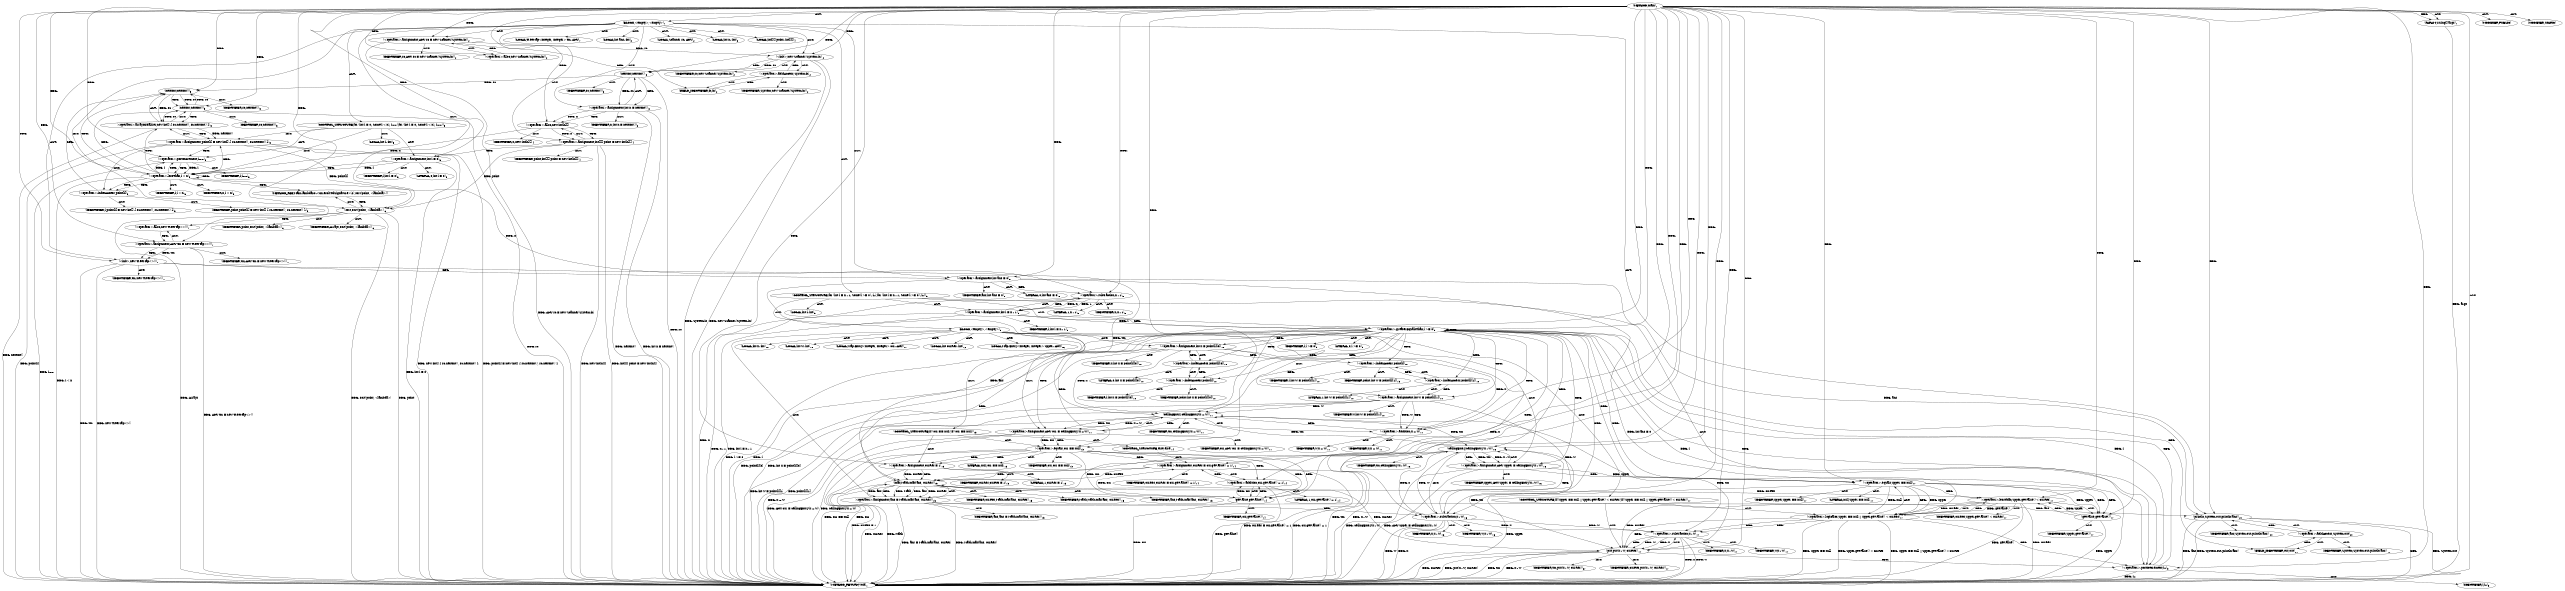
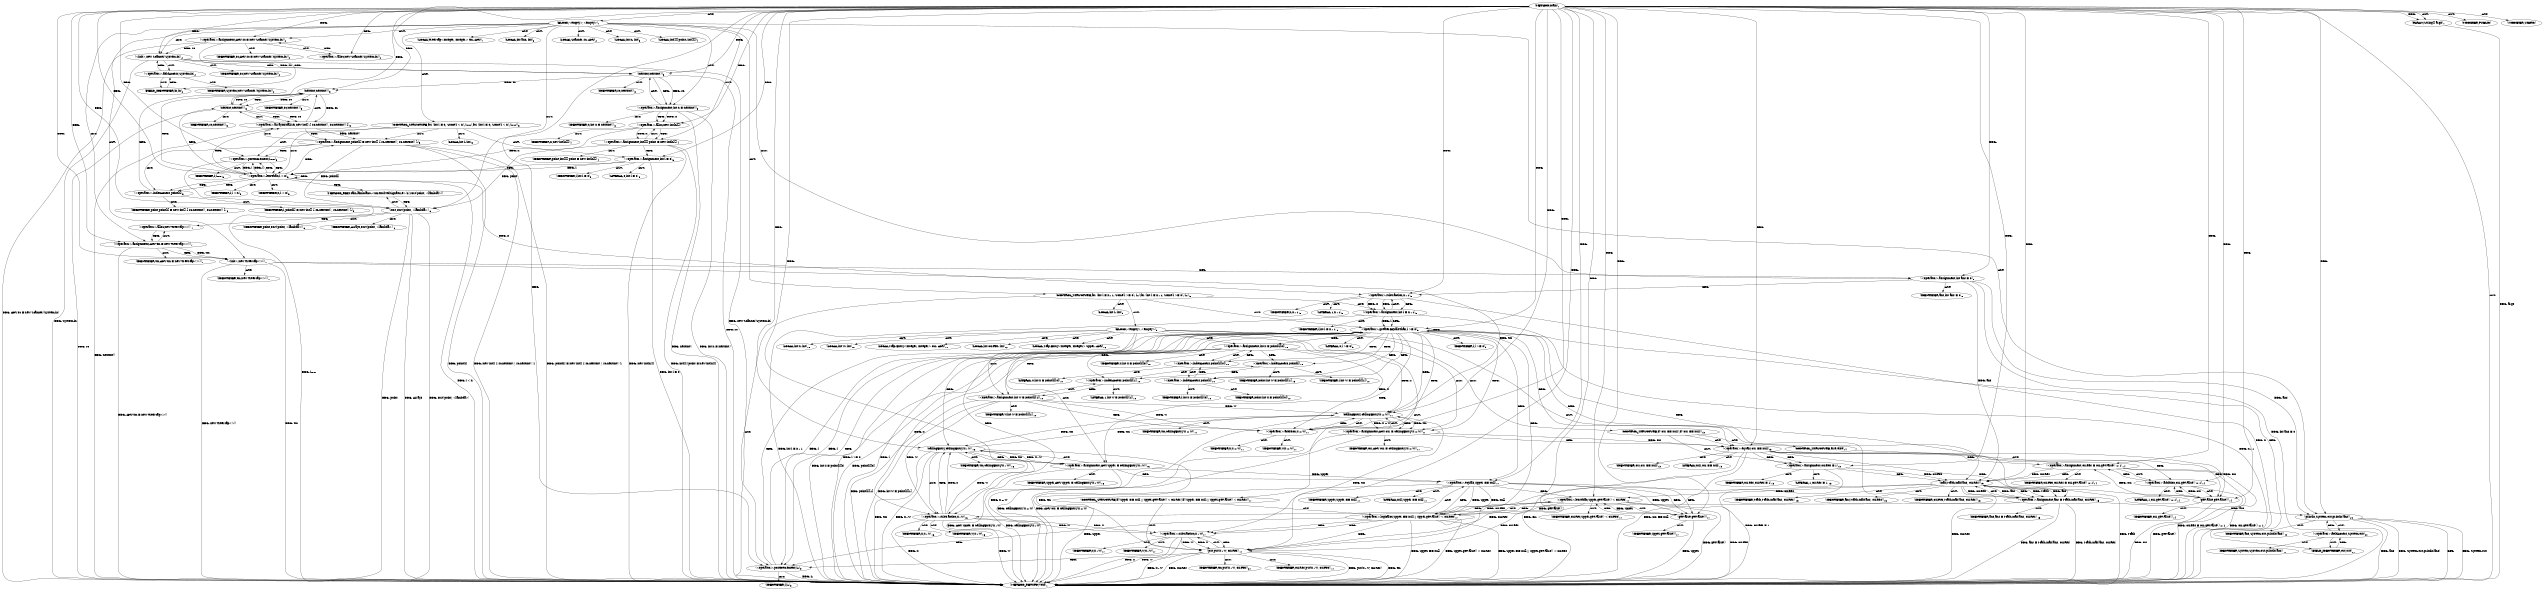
node "(LITERAL,0,int ans = 0)": removed
